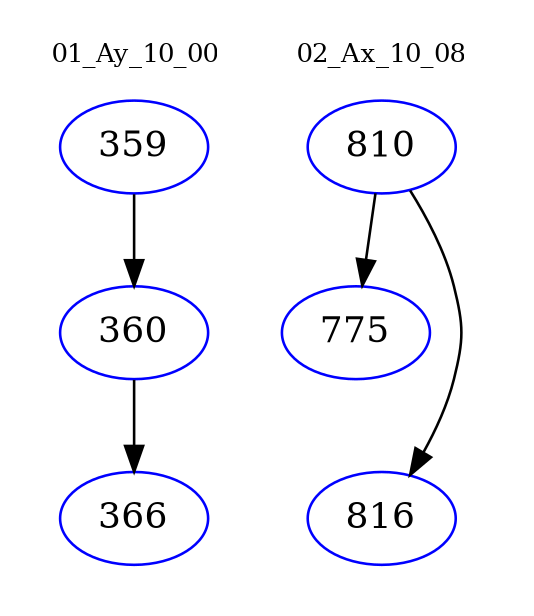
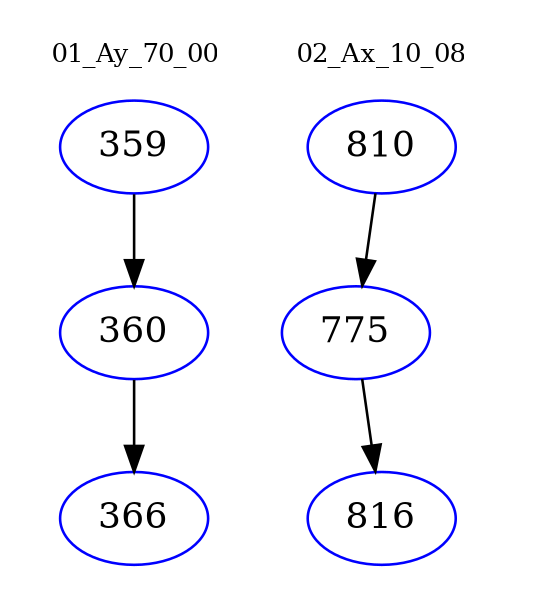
cluster "01_Ay_10_00": label "01_Ay_10_00" -> "01_Ay_70_00"
edge "810" -> "816": now "775" -> "816"
